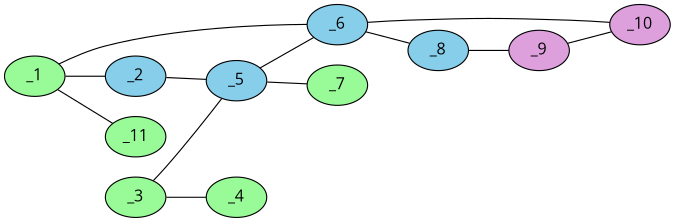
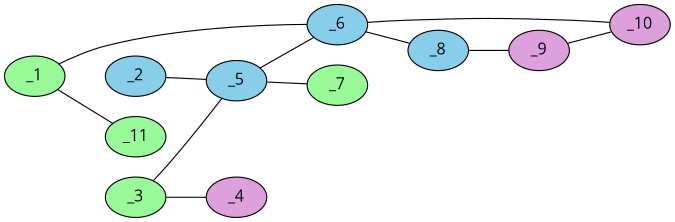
edge "_1" -- "_2": removed
node "_4": fillcolor palegreen -> plum
